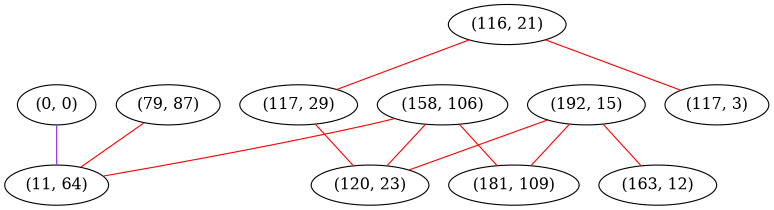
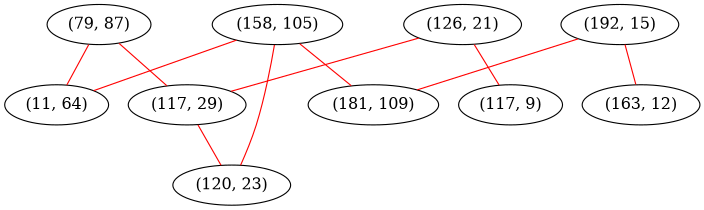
node "(116, 21)": label "(116, 21)" -> "(126, 21)"
edge "(79, 87)" -- "(117, 29)": added
node "(0, 0)": removed
node "(158, 106)": label "(158, 106)" -> "(158, 105)"
node "(117, 3)": label "(117, 3)" -> "(117, 9)"
edge "(192, 15)" -- "(120, 23)": removed
